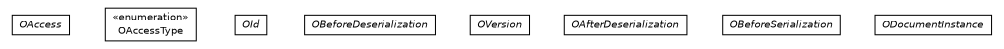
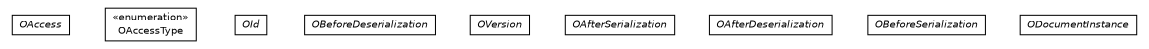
node "OAfterSerialization": added
